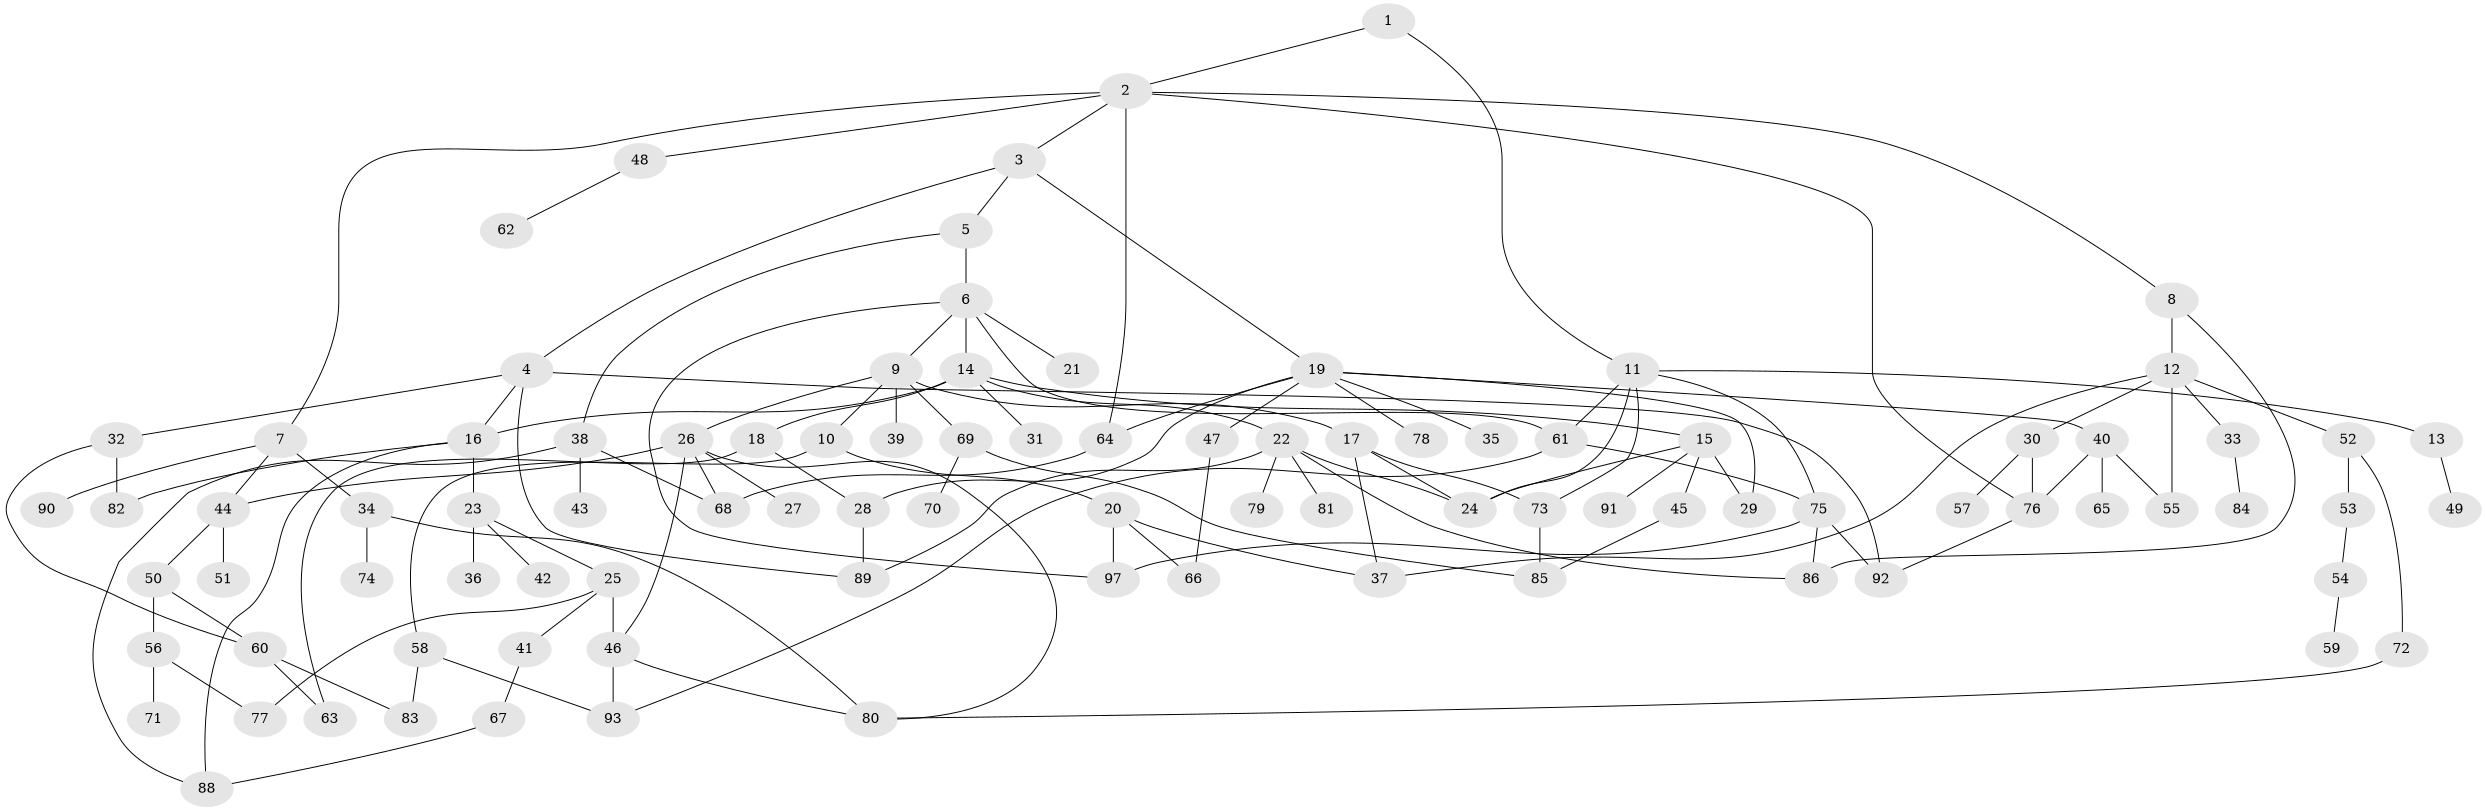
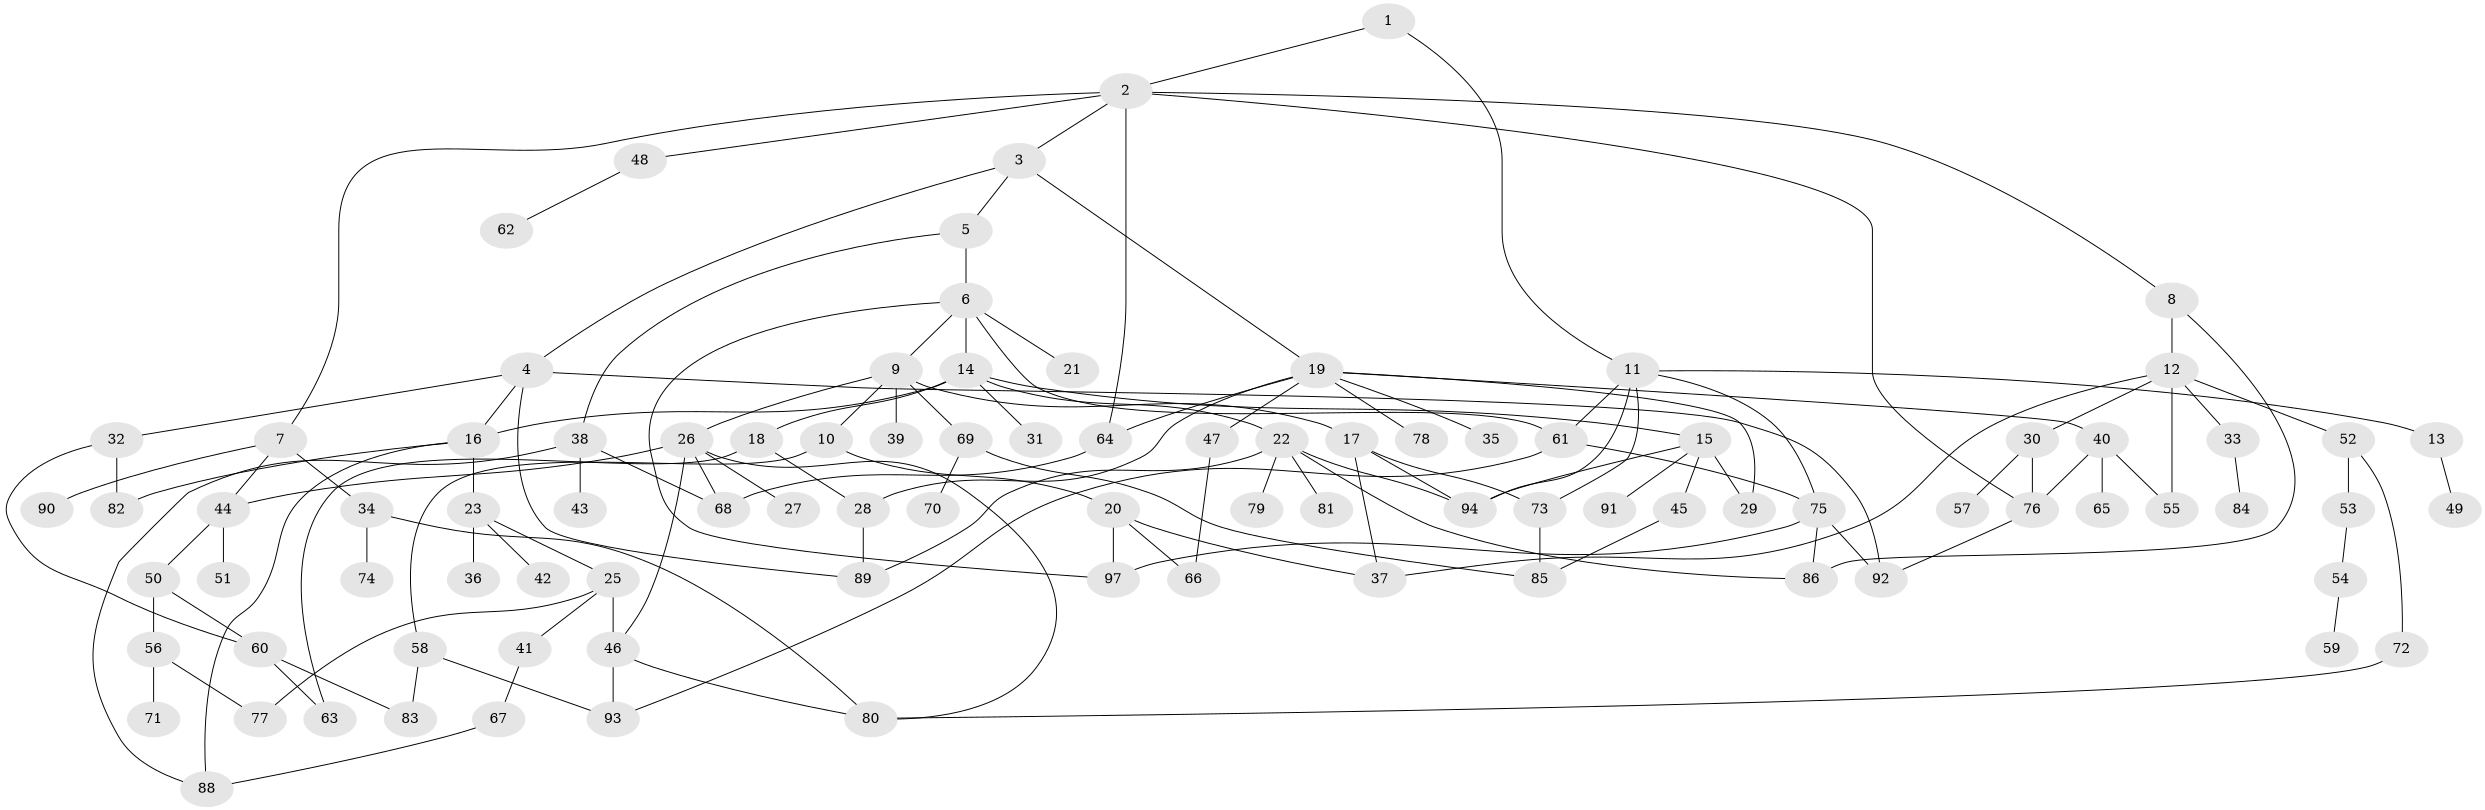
node "24": label "24" -> "94"
